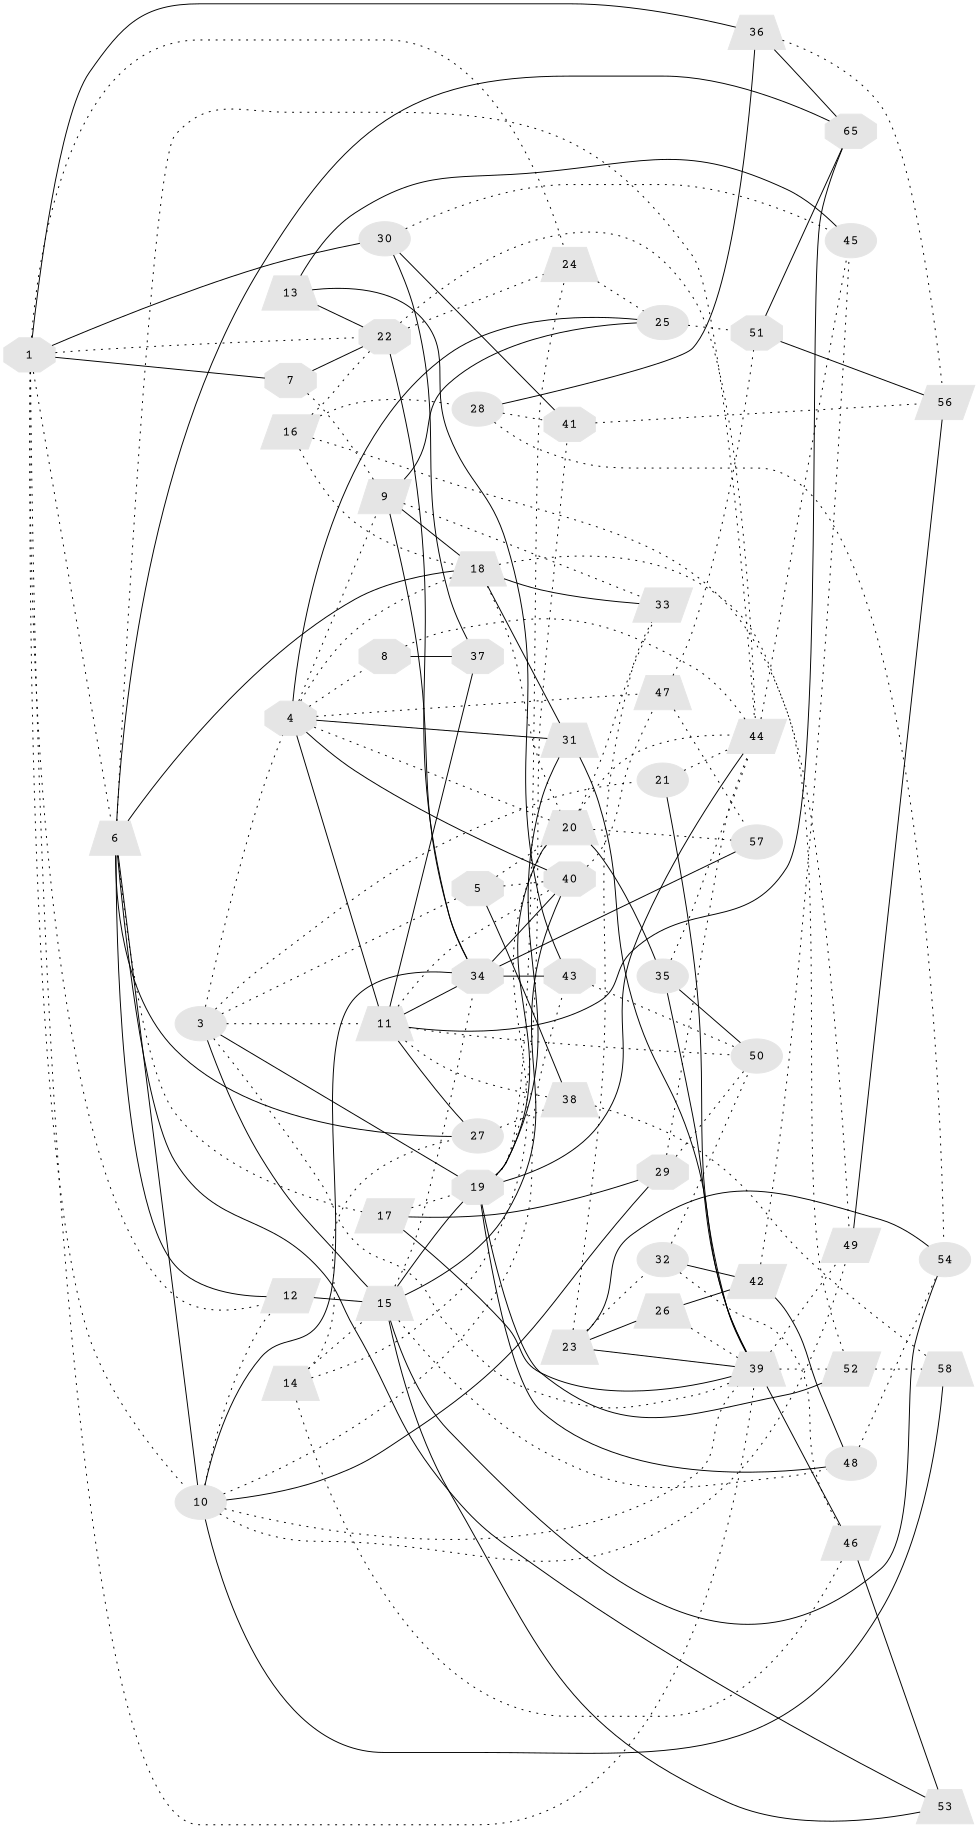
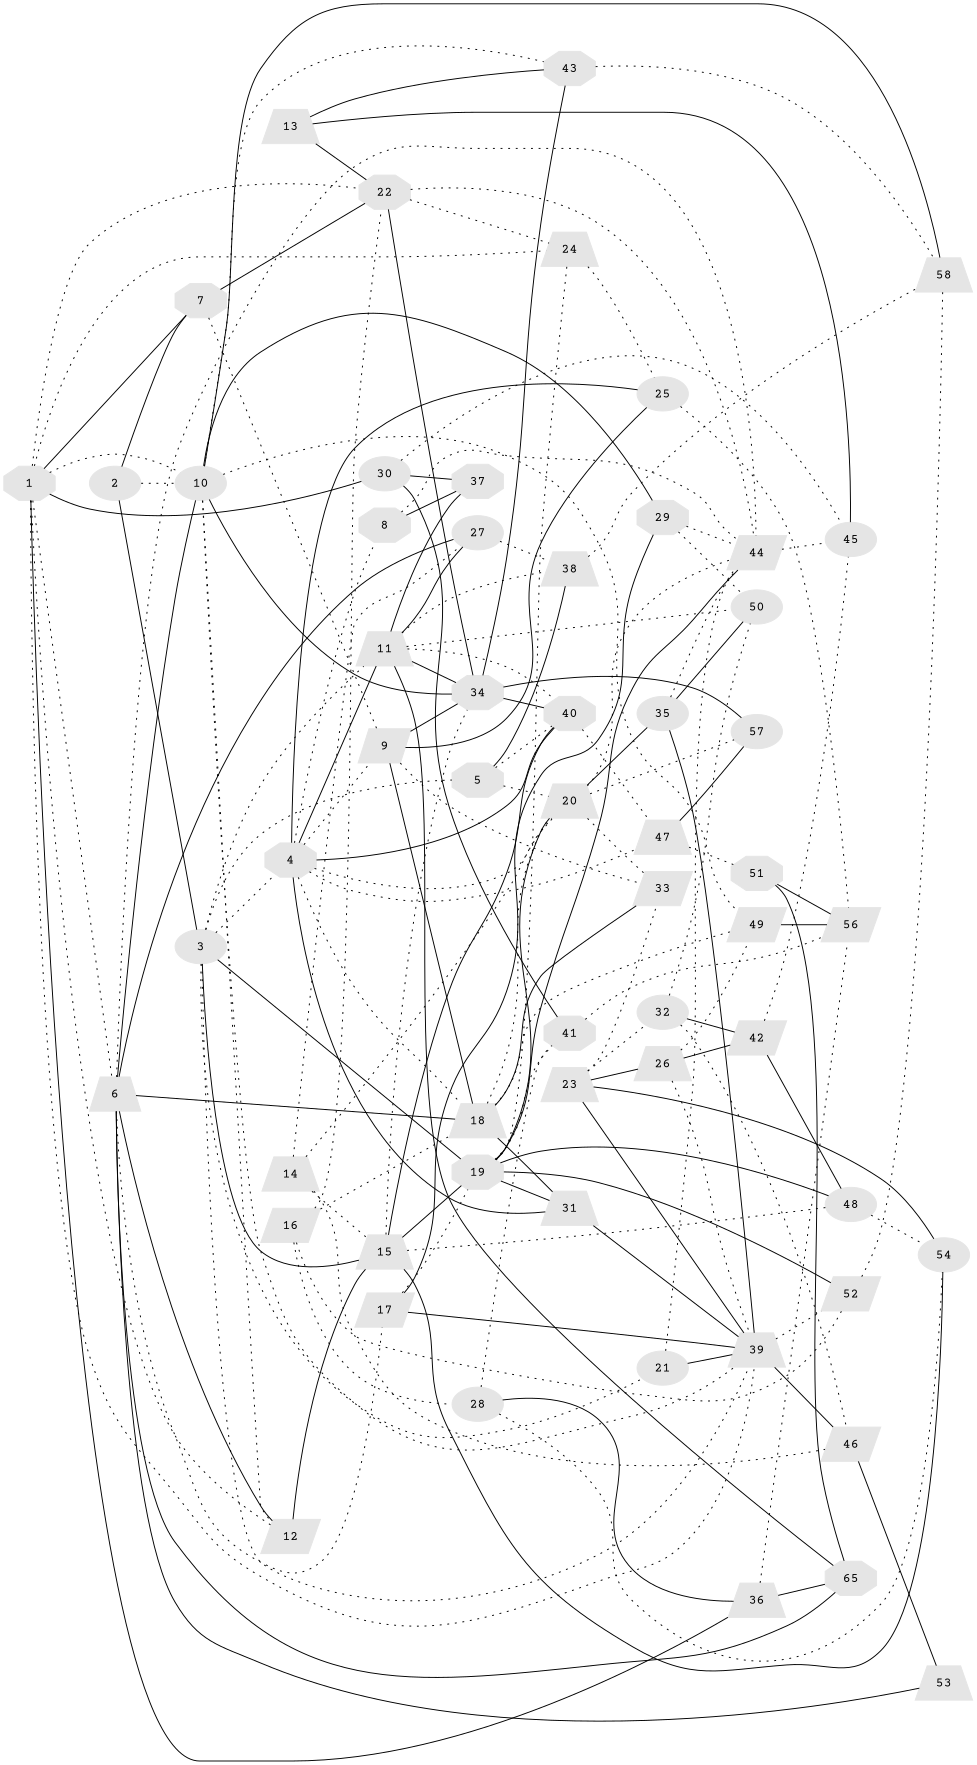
edge "25" -- "51": now "25" -- "56"
node "2": added
edge "47" -- "57": style dotted -> solid
edge "43" -- "50": now "43" -- "58"
edge "49" -- "39": now "49" -- "26"
edge "15" -- "53": removed
